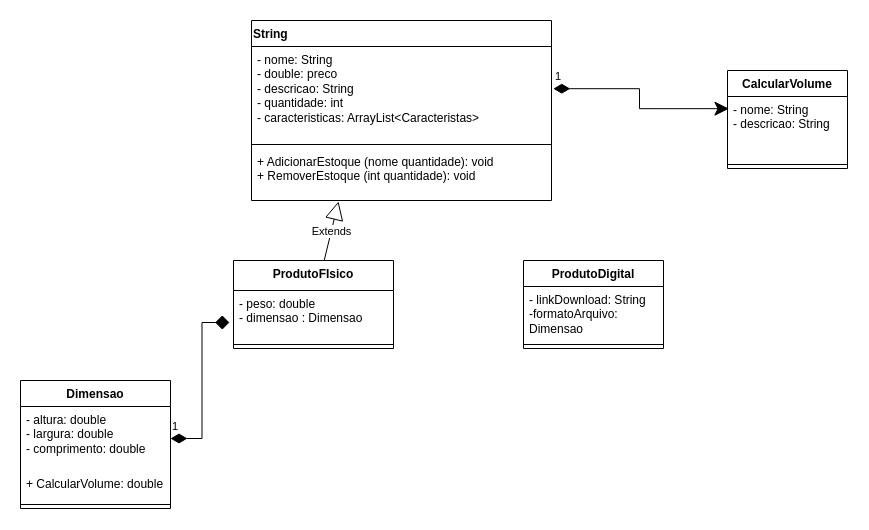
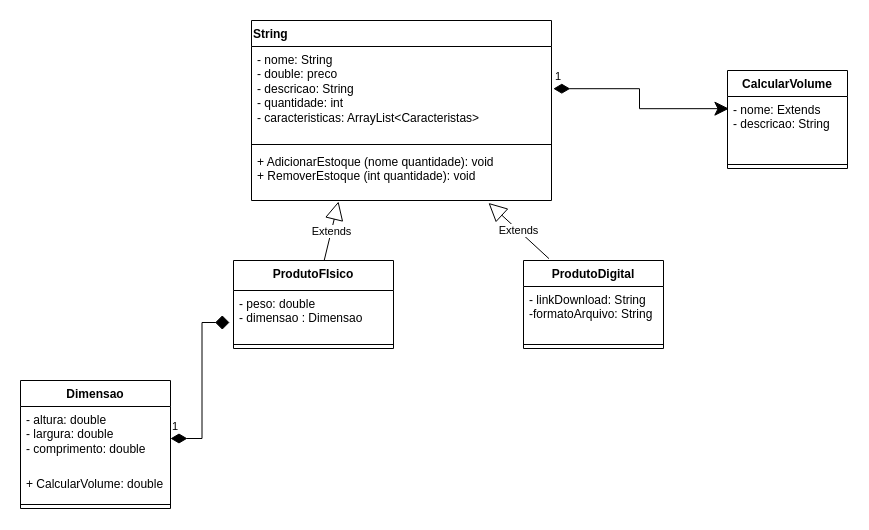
node "- nome: String - descricao: String": label "- nome: String - descricao: String" -> "- nome: Extends - descricao: String"
edge "ProdutoDigital" -> "+ AdicionarEstoque (nome quantidade): void + RemoverEstoque (int quantidade): void": added, label "Extends"
node "- linkDownload: String -formatoArquivo: Dimensao": label "- linkDownload: String -formatoArquivo: Dimensao" -> "- linkDownload: String -formatoArquivo: String"
